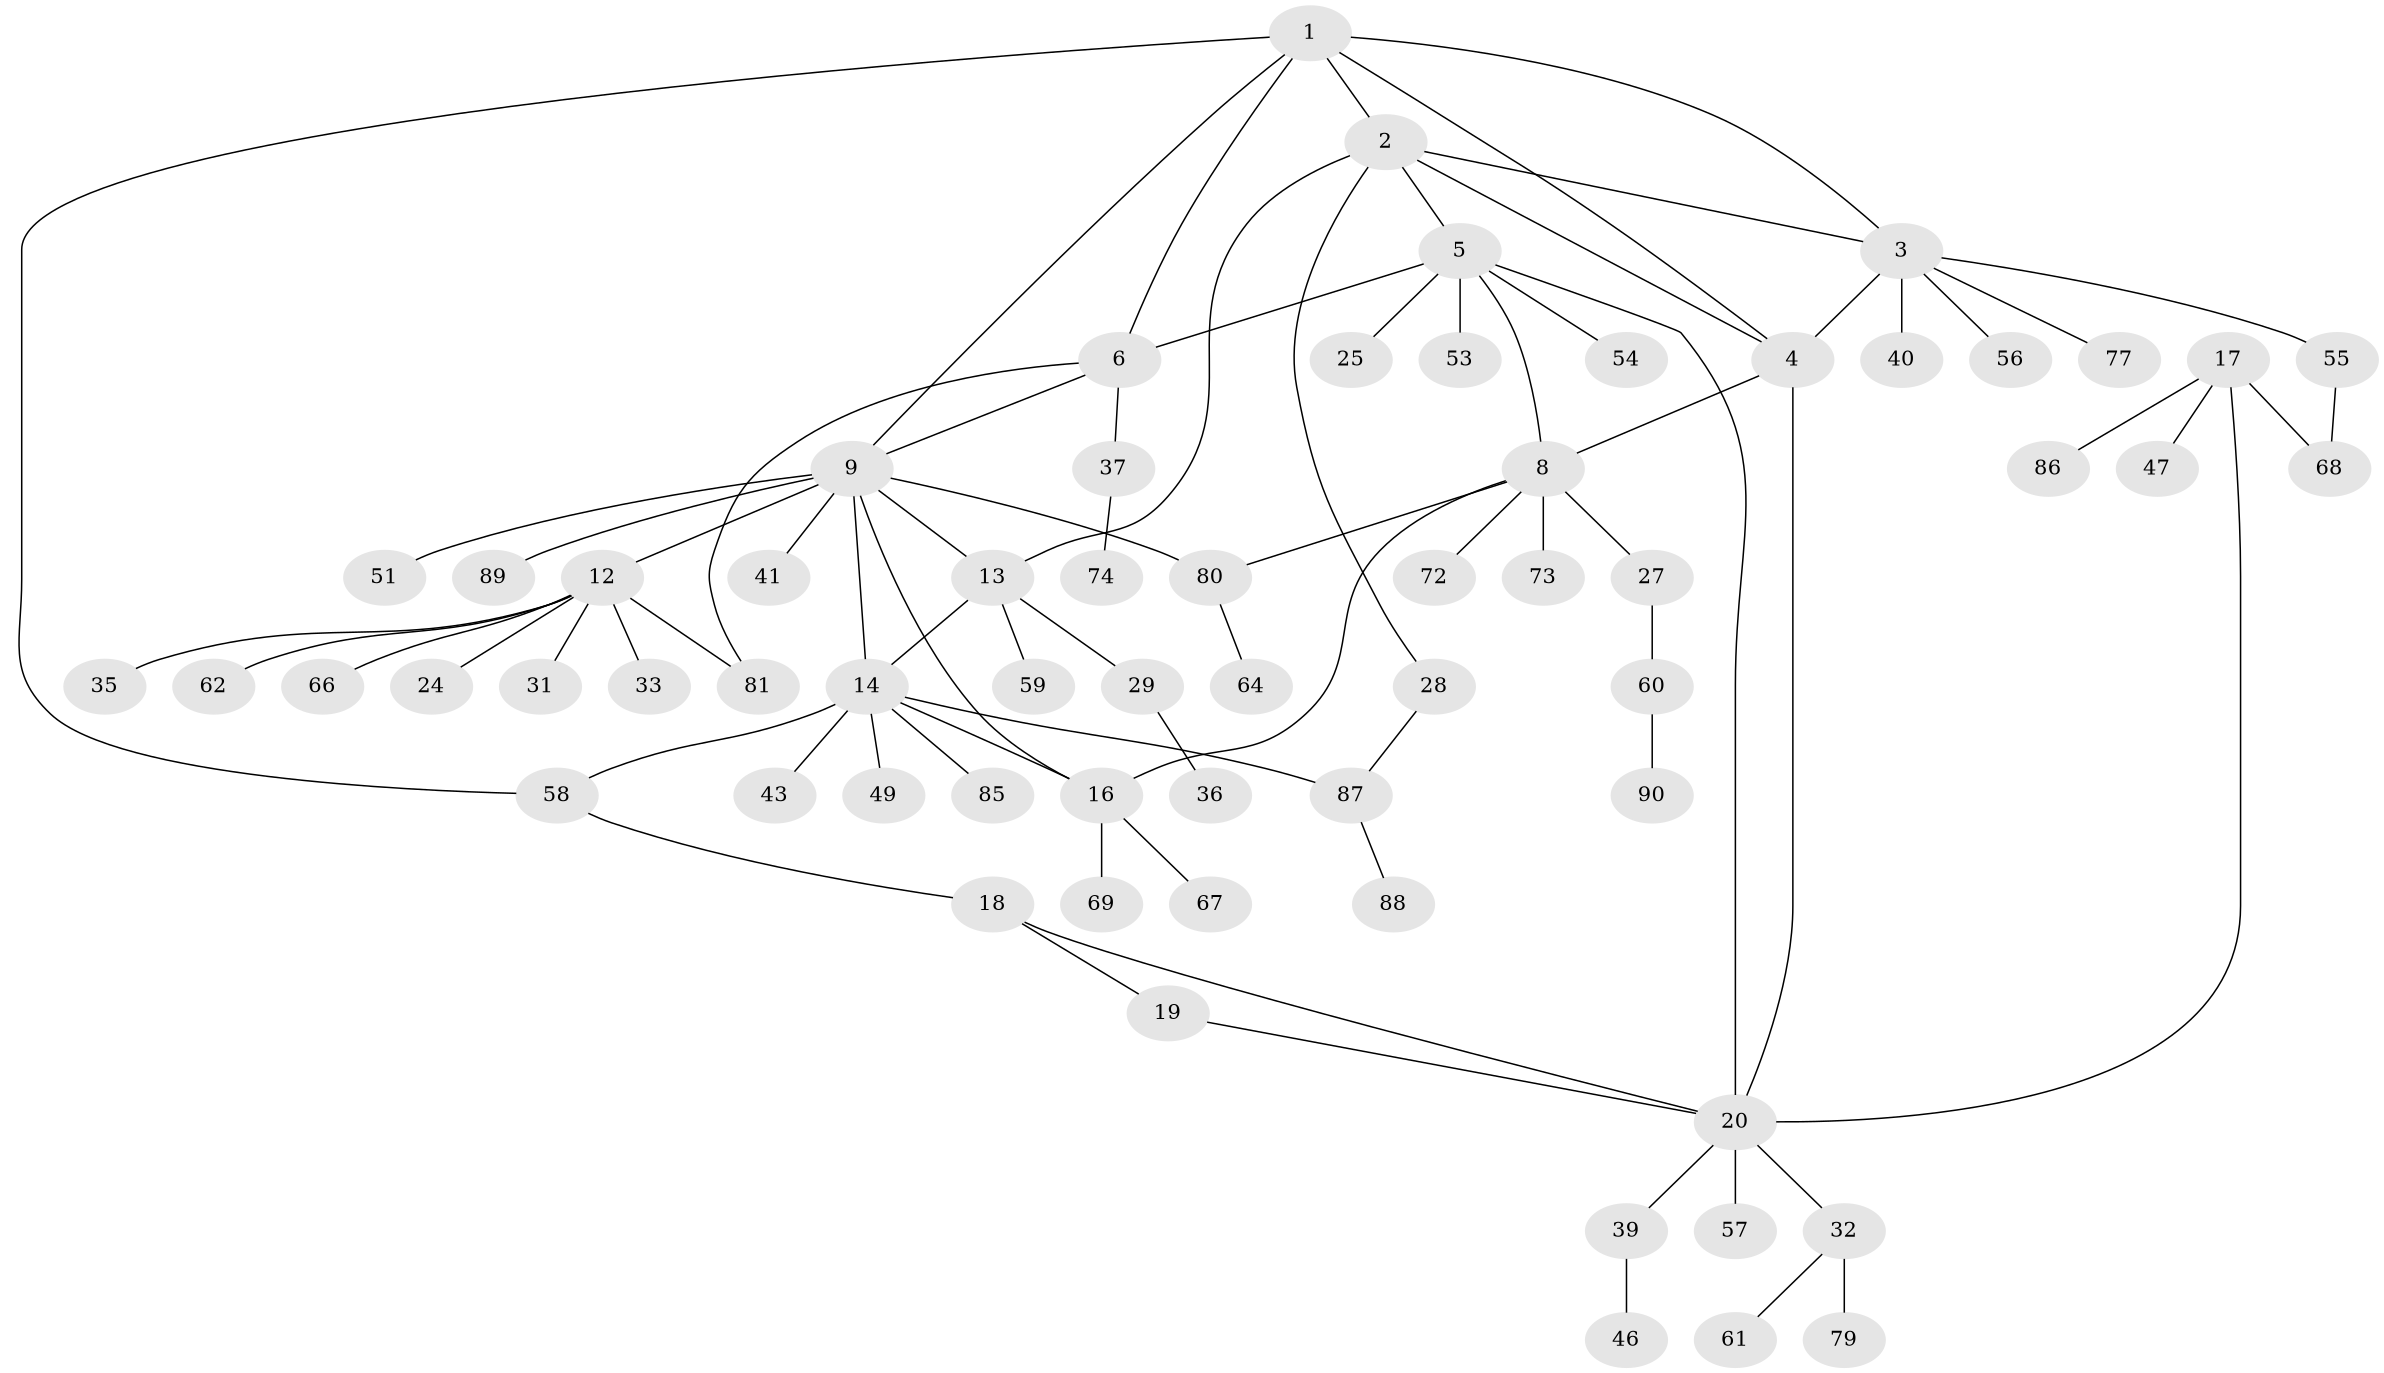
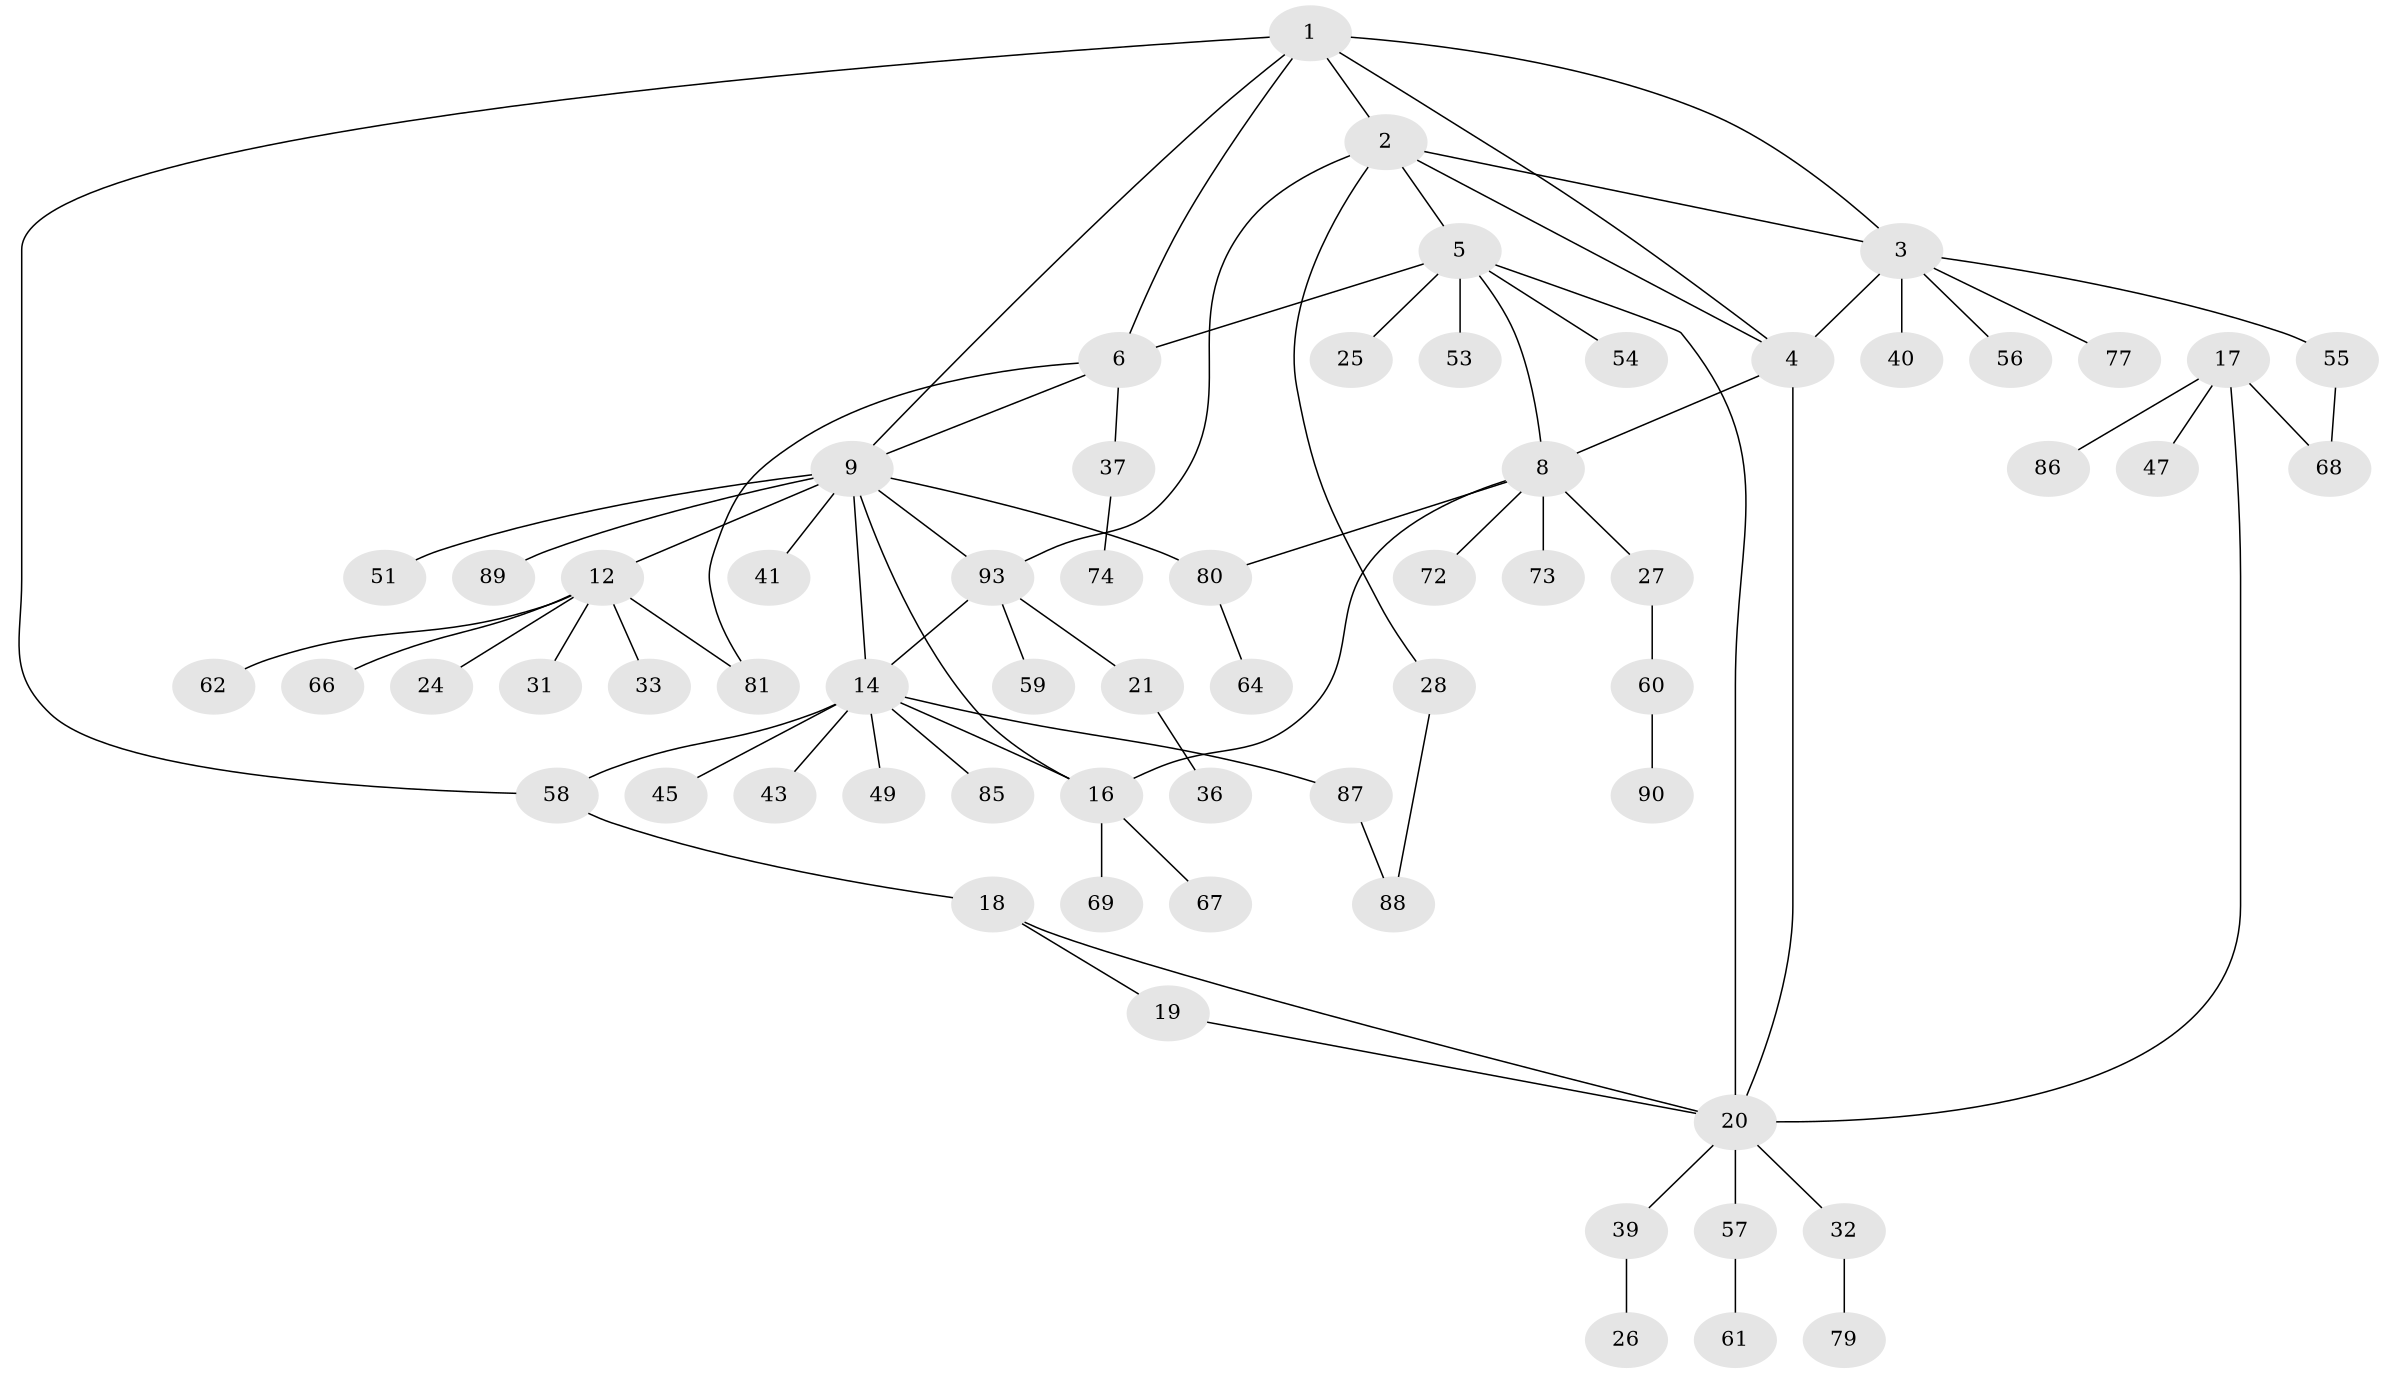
node "13": label "13" -> "93"
node "35": removed
node "29": label "29" -> "21"
edge "28" -- "87": now "28" -- "88"
node "45": added
edge "32" -- "61": now "57" -- "61"
node "46": label "46" -> "26"
